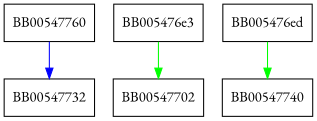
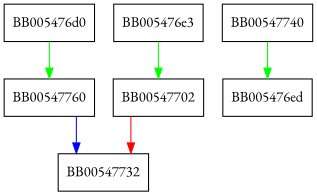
node "BB005476d0": added
edge "BB005476ed" -> "BB00547740": reversed
edge "BB00547702" -> "BB00547732": added
